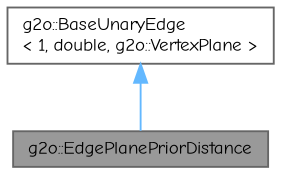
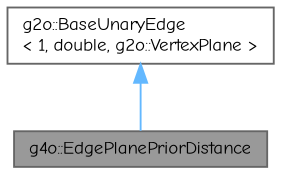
node "g2o::EdgePlanePriorDistance": label "g2o::EdgePlanePriorDistance" -> "g4o::EdgePlanePriorDistance"
